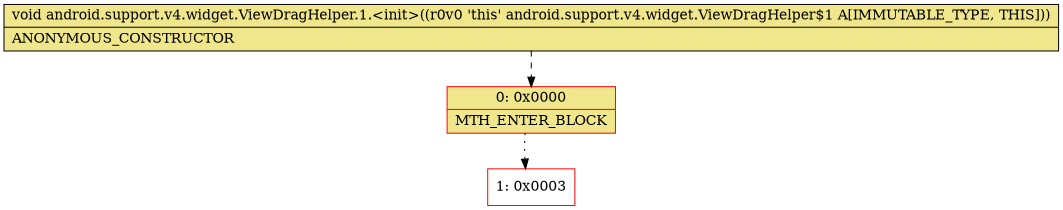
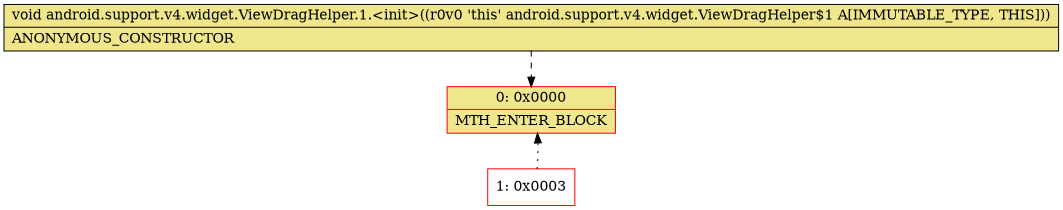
edge "0: 0x0000" -> "1: 0x0003": reversed
